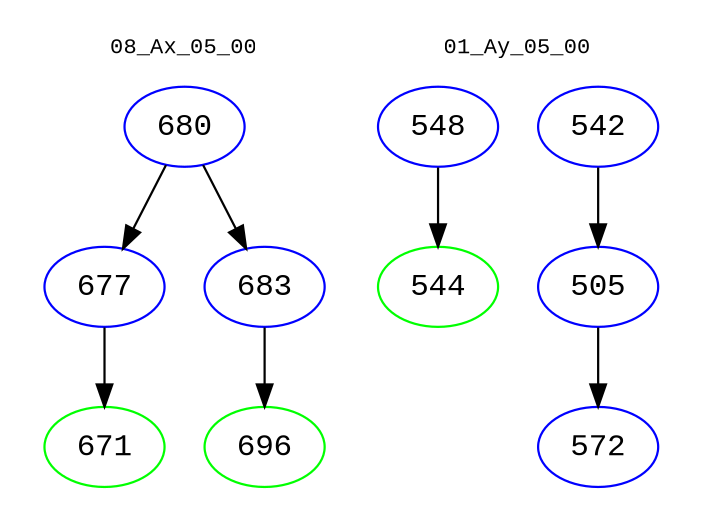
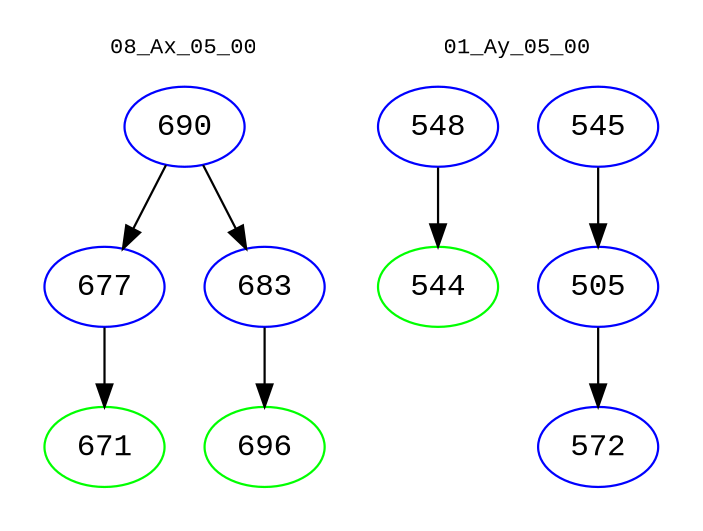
node "680": label "680" -> "690"
node "542": label "542" -> "545"
